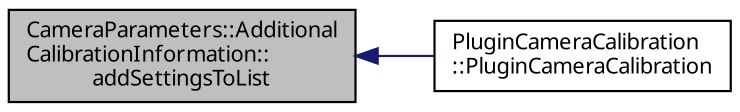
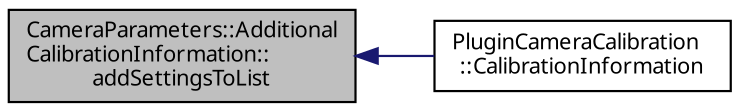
node "PluginCameraCalibration ::PluginCameraCalibration": label "PluginCameraCalibration ::PluginCameraCalibration" -> "PluginCameraCalibration ::CalibrationInformation"
